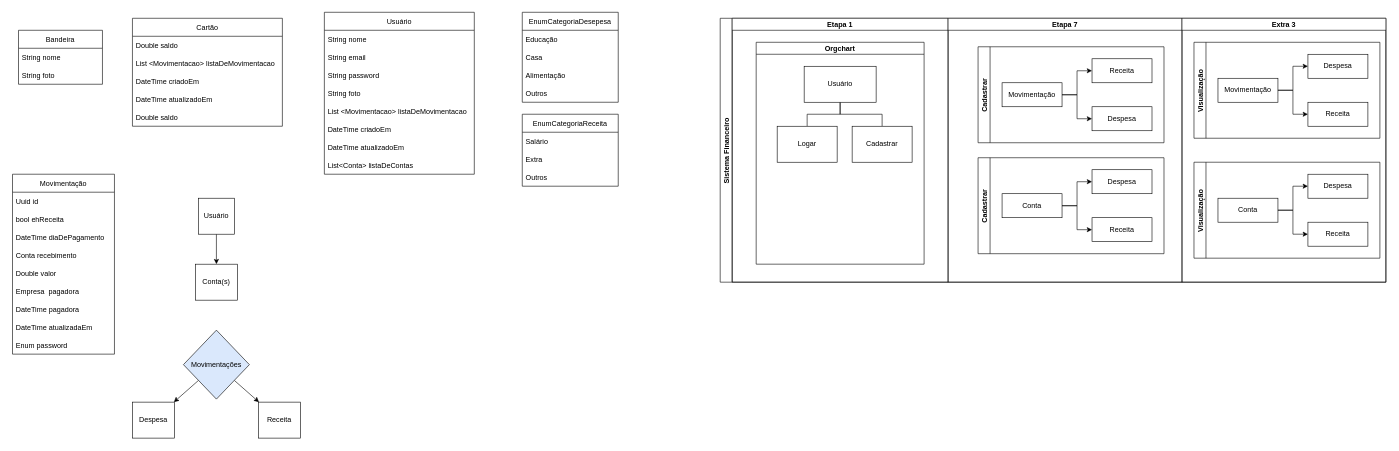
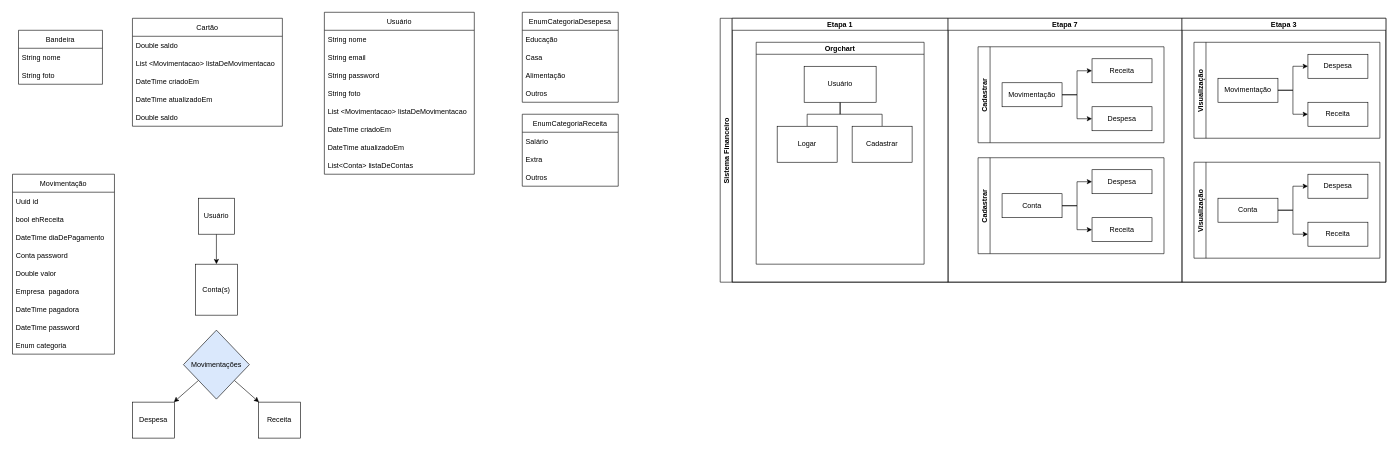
node "Extra 3": label "Extra 3" -> "Etapa 3"
node "Conta recebimento": label "Conta recebimento" -> "Conta password"
node "Conta(s)": size 42x36 -> 42x51
node "DateTime atualizadaEm": label "DateTime atualizadaEm" -> "DateTime password"
node "Enum password": label "Enum password" -> "Enum categoria"
